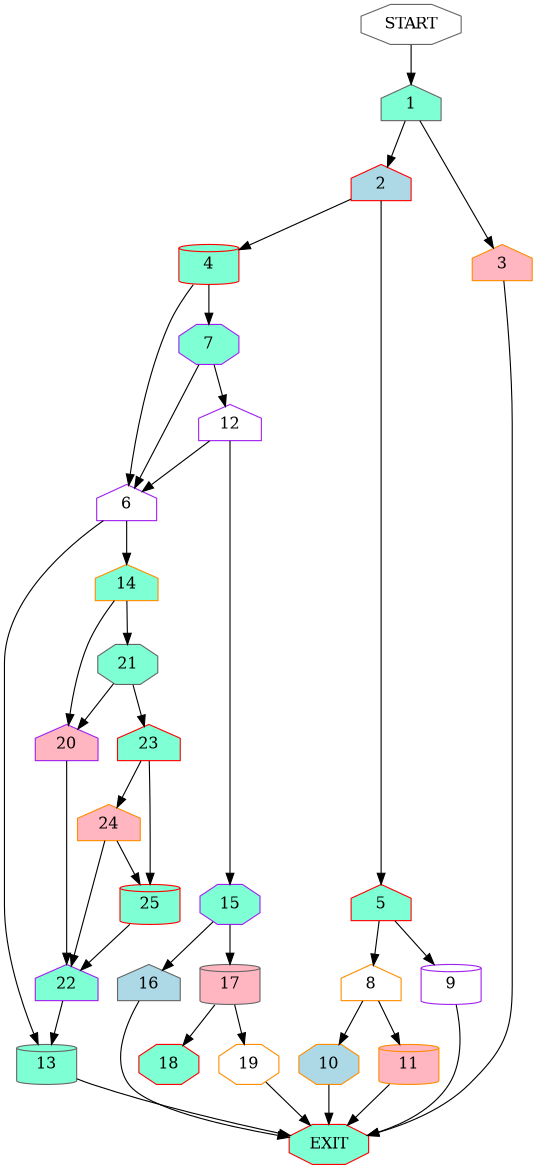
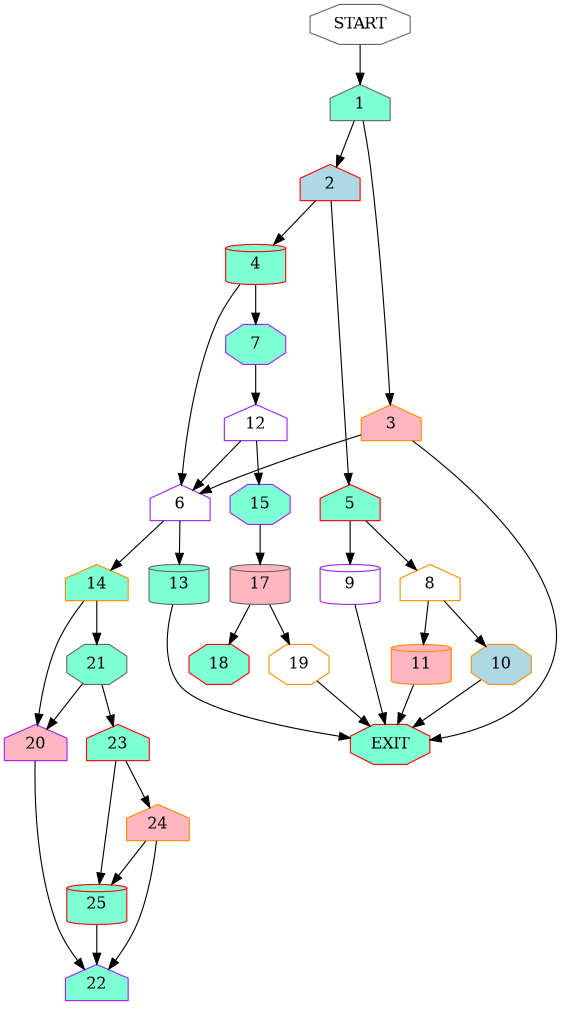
edge "7" -> "6": now "3" -> "6"
node "16": removed
edge "22" -> "13": removed
